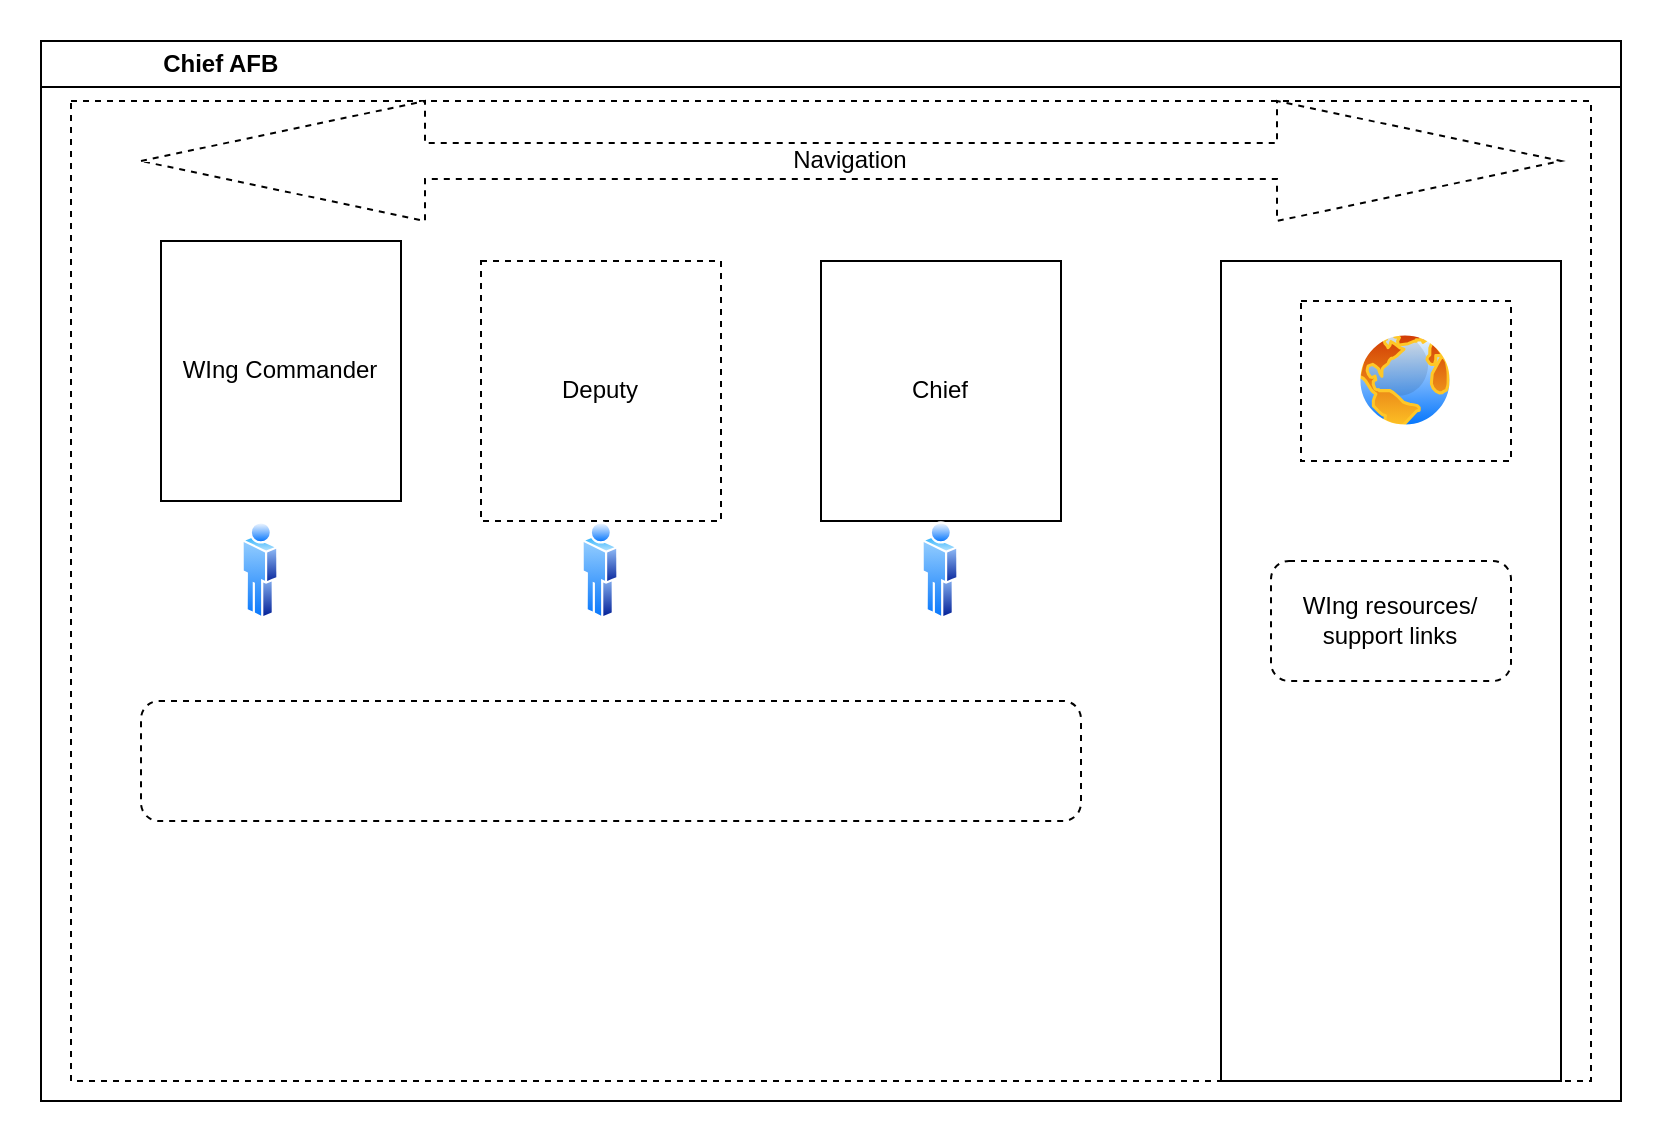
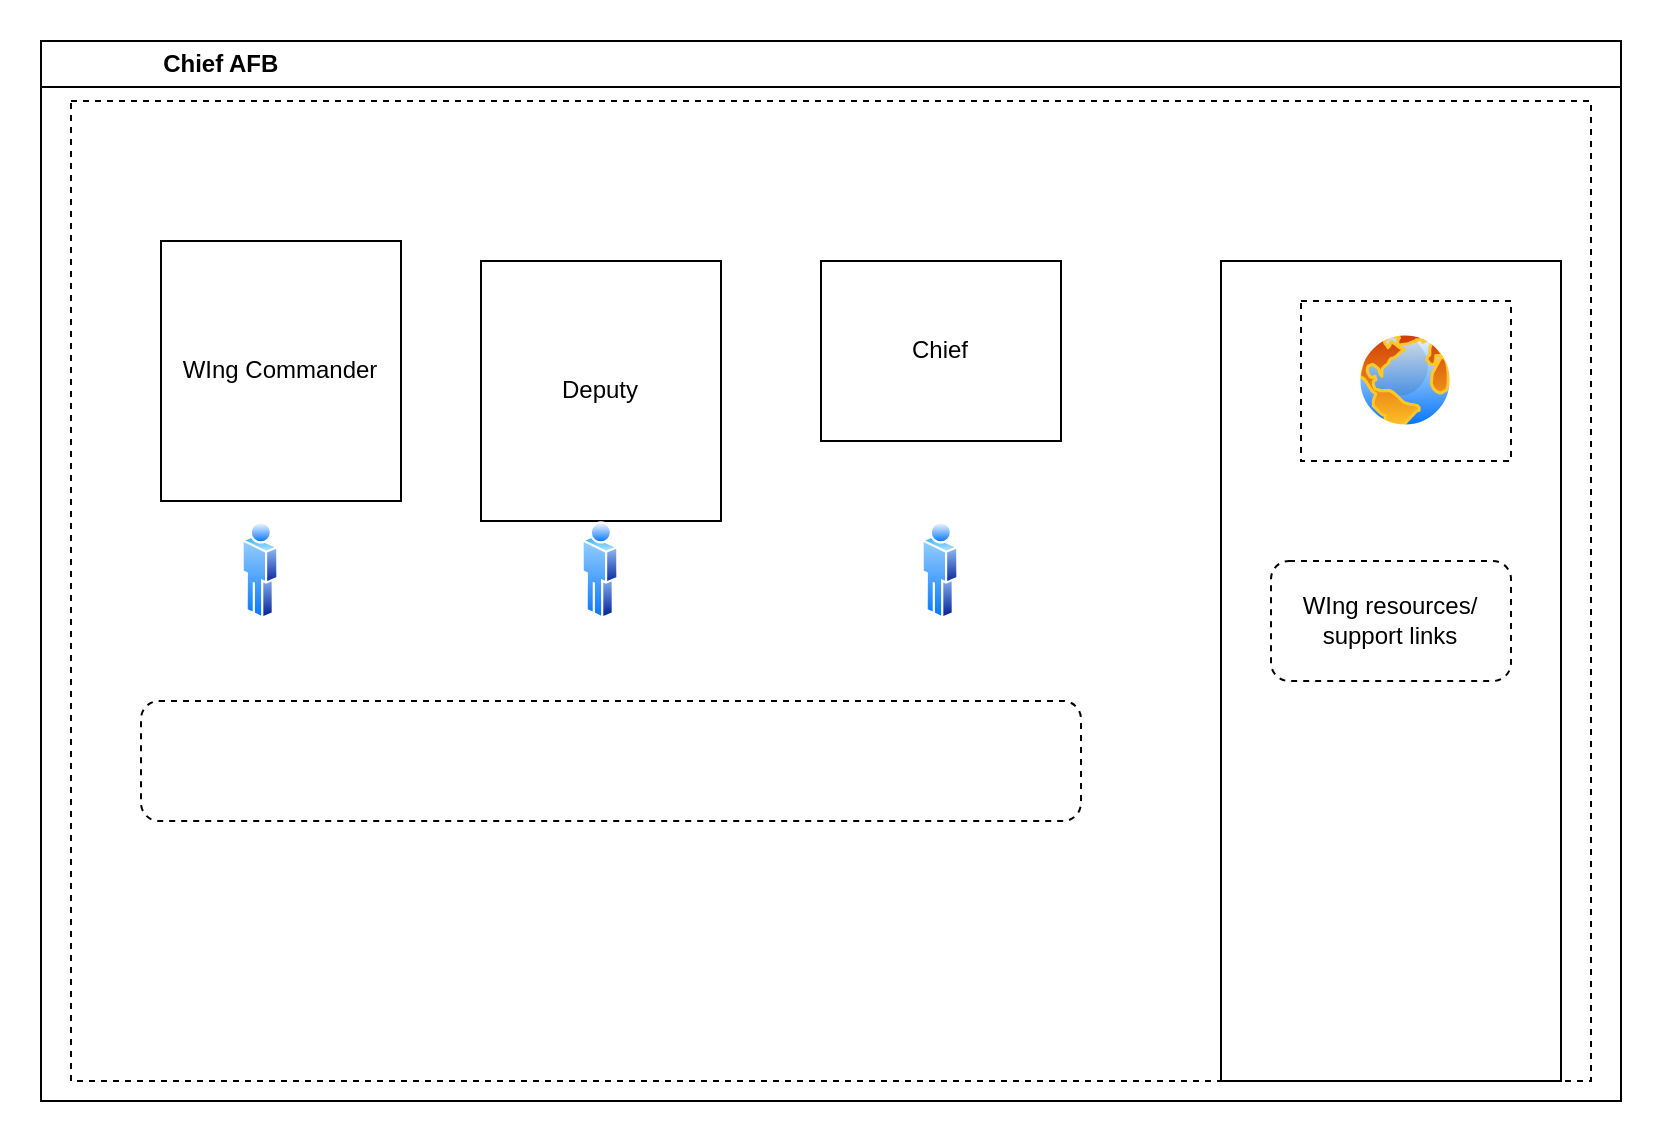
node "Navigation": removed
node "Deputy": style dashed -> solid
node "Chief": size 240x260 -> 240x180
